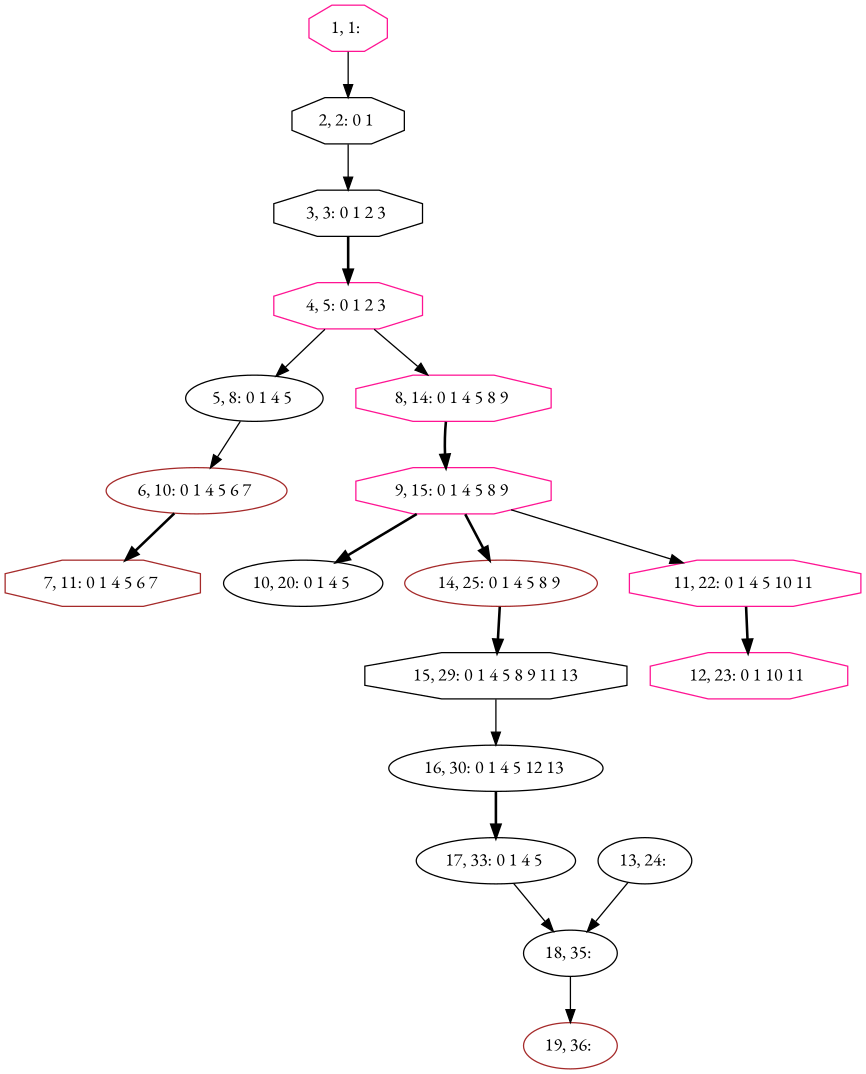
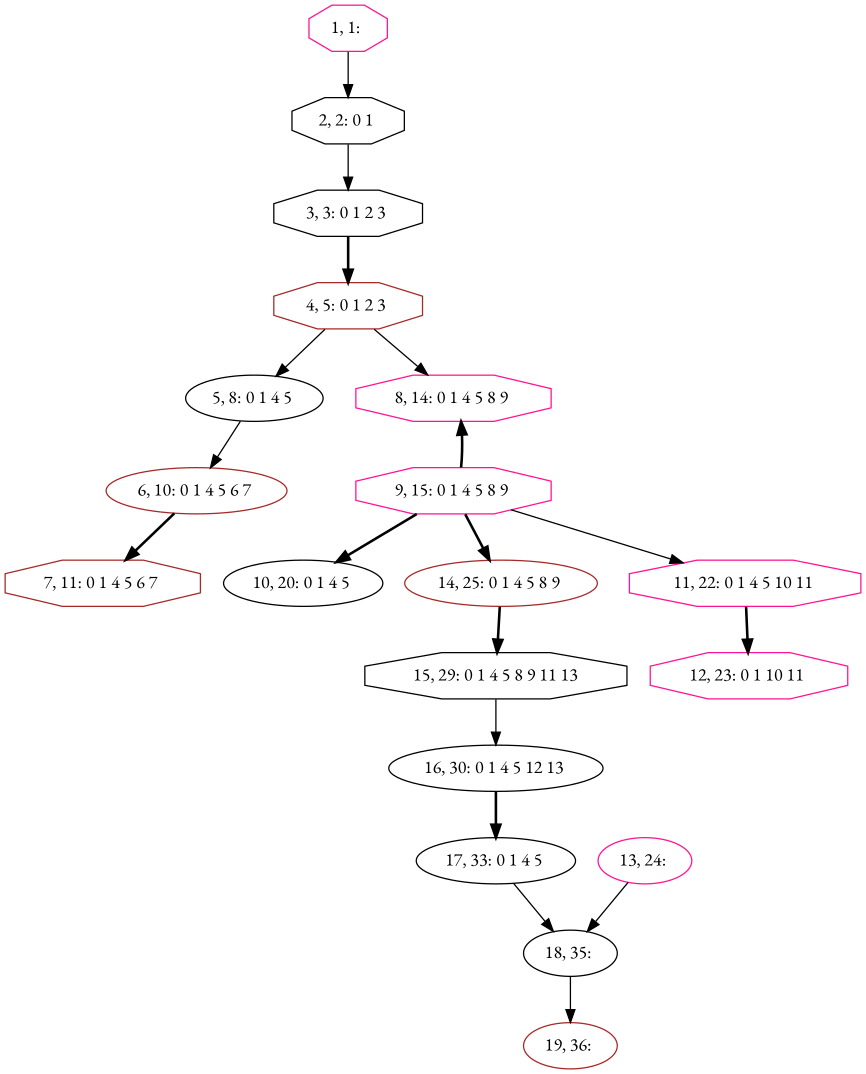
node "4, 5: 0 1 2 3": color deeppink -> brown
edge "8, 14: 0 1 4 5 8 9" -> "9, 15: 0 1 4 5 8 9": reversed
node "13, 24:": color black -> deeppink
